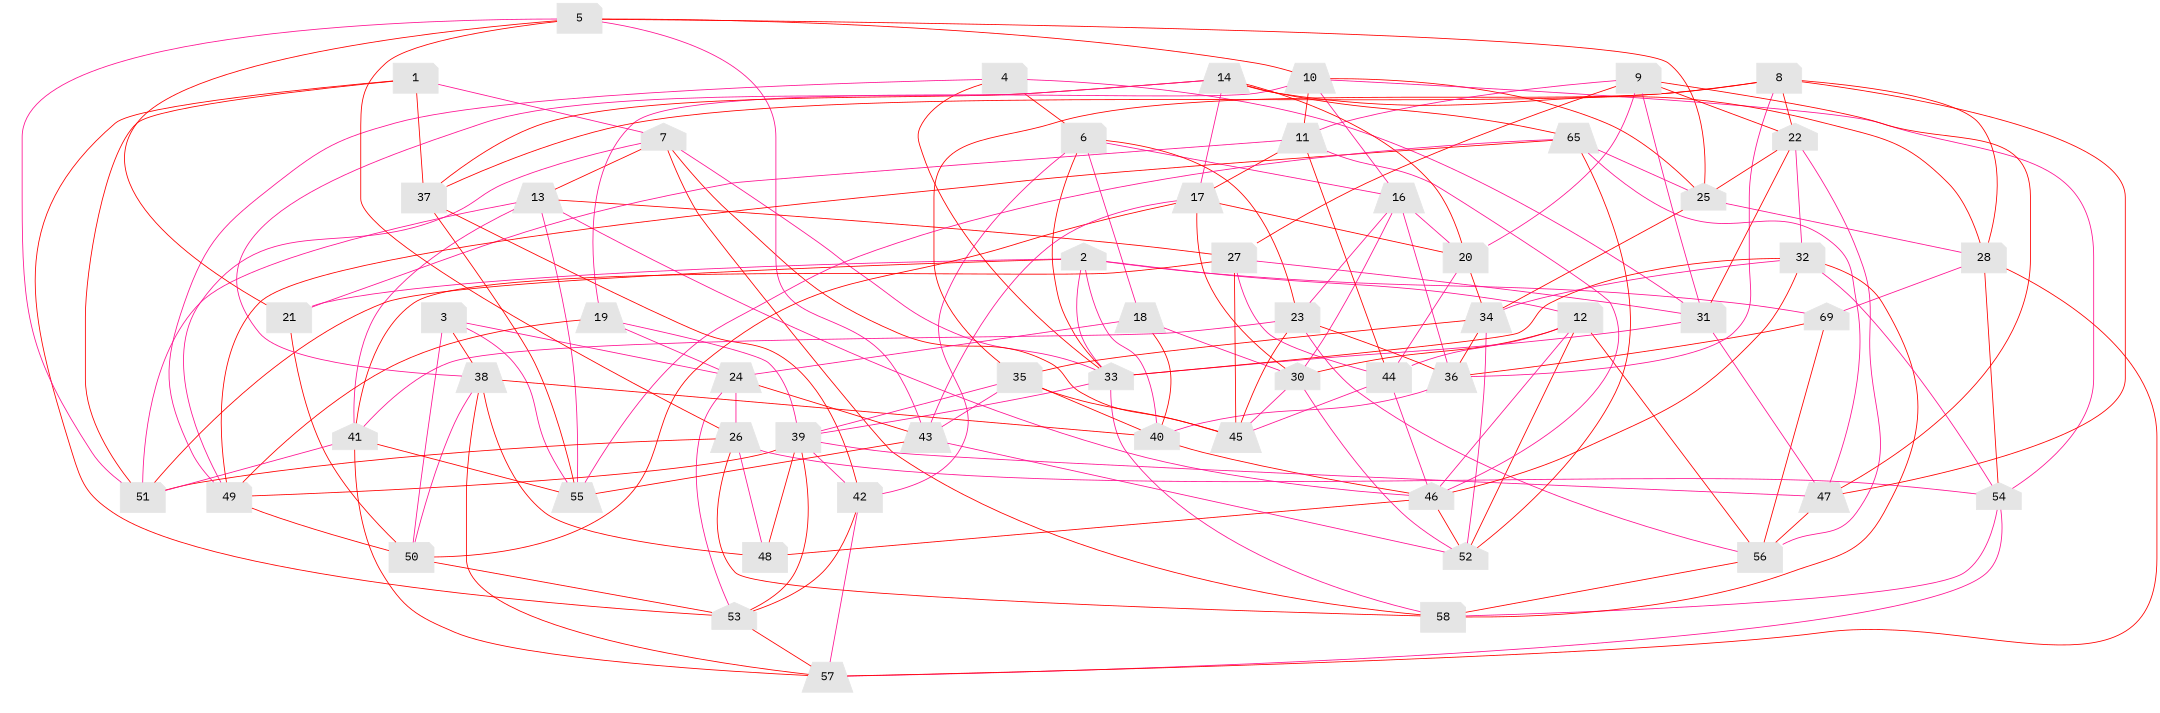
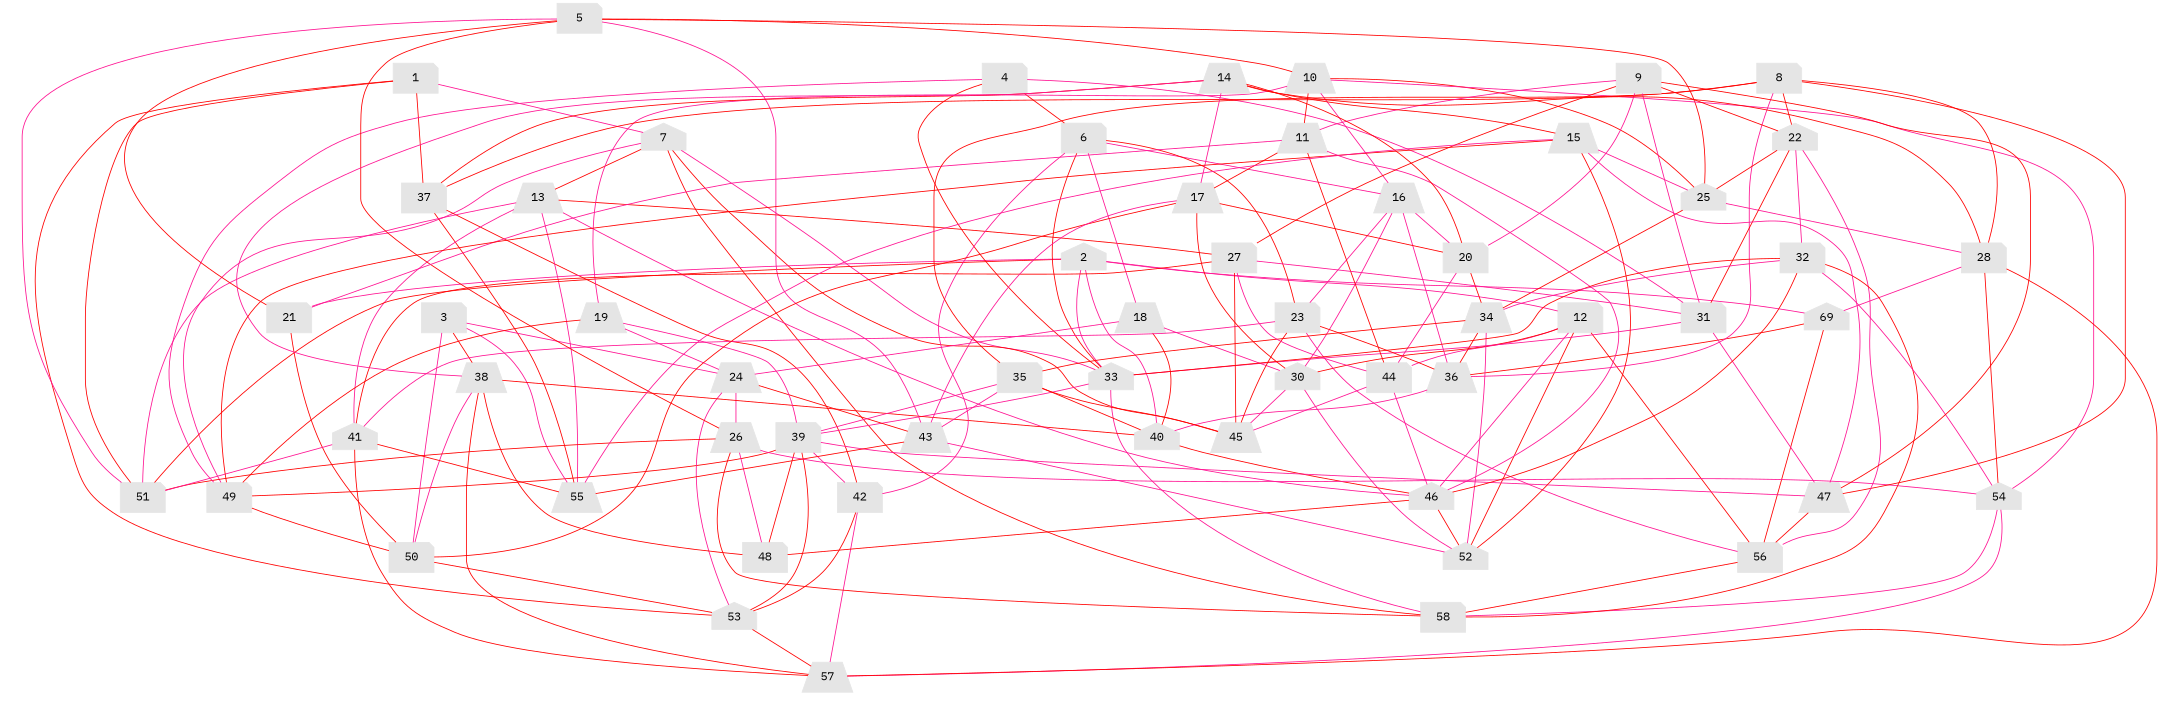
node "65": label "65" -> "15"
